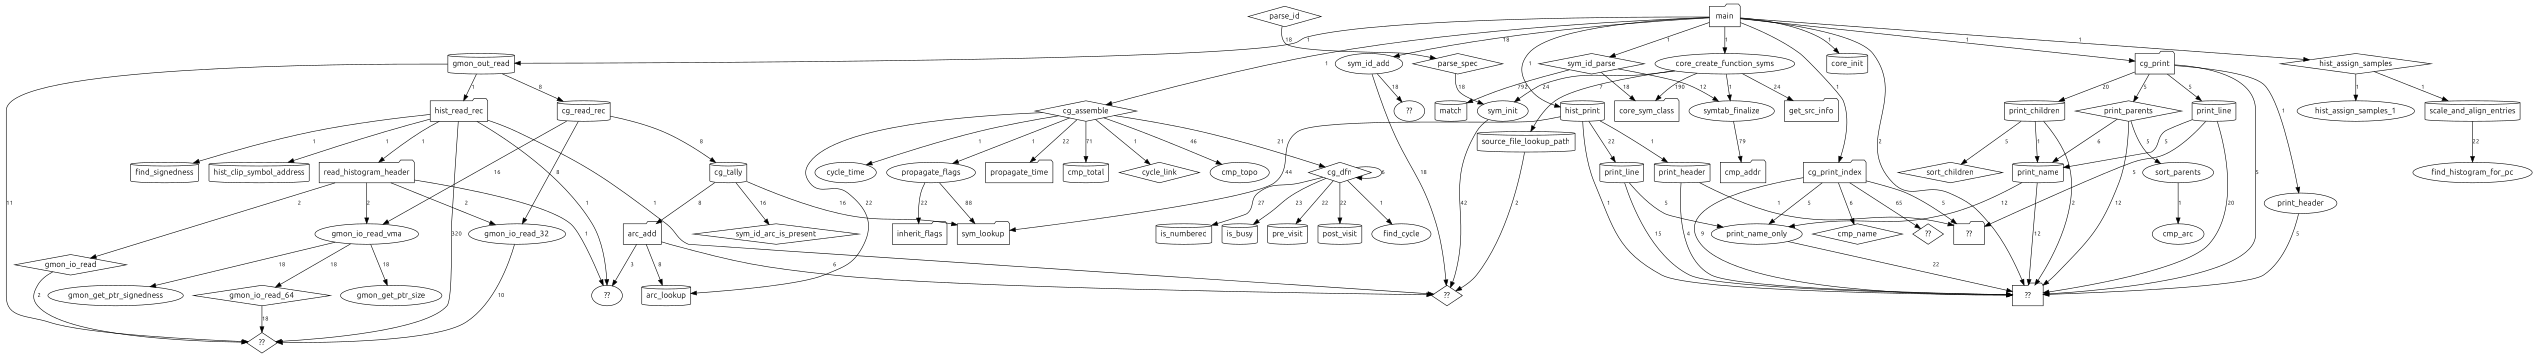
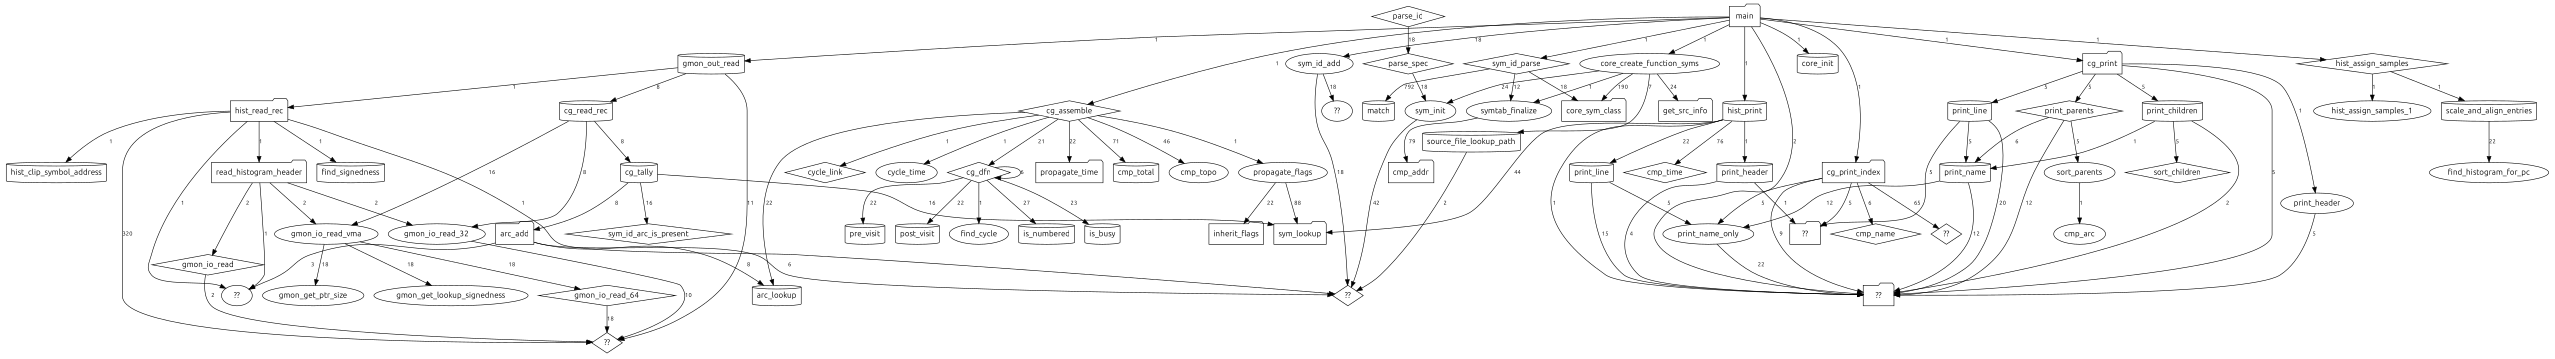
edge "cg_print" -> "print_children": label "20 " -> "5 "
node "cmp_time": added
node "gmon_get_ptr_signedness": label "gmon_get_ptr_signedness" -> "gmon_get_lookup_signedness"
